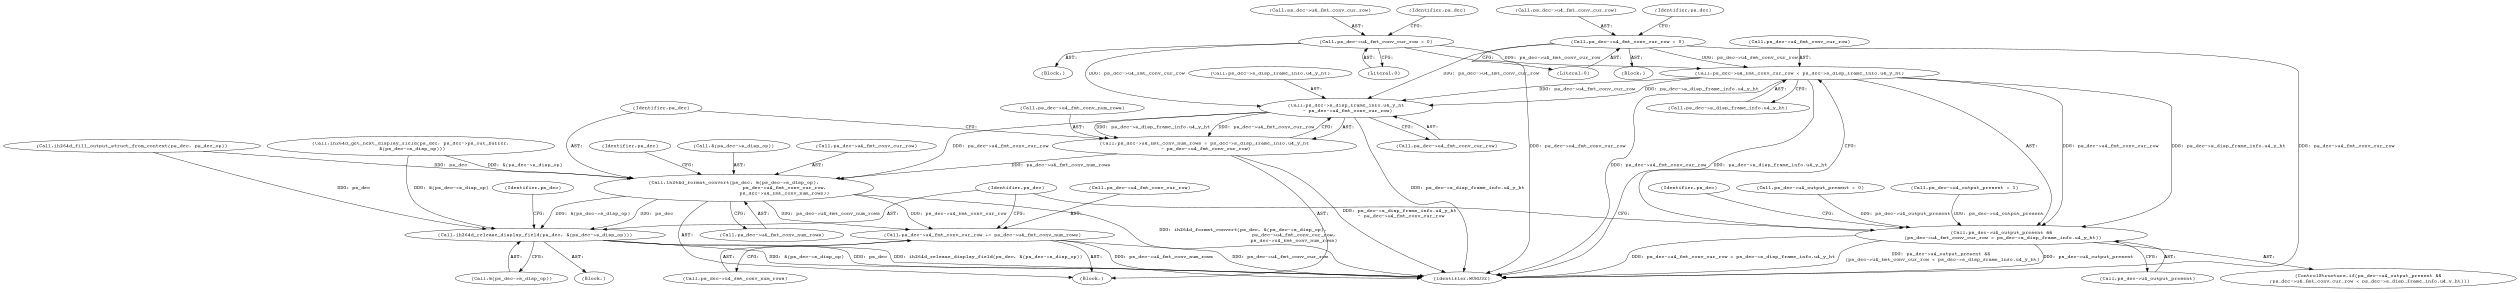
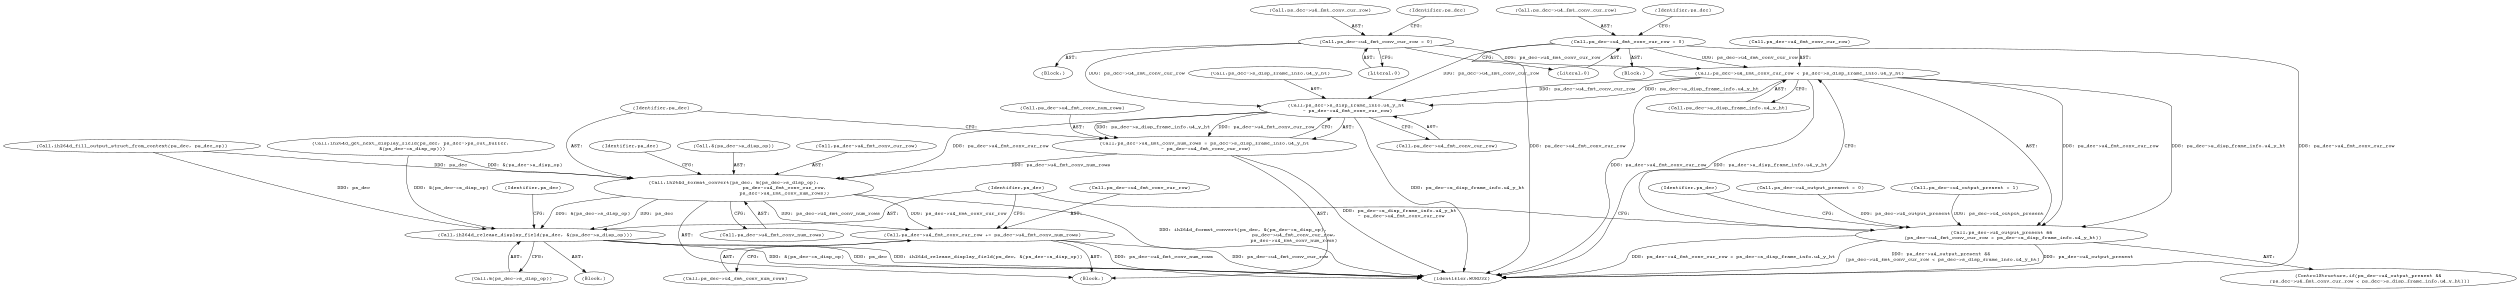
node "(Call,ps_dec->u4_output_present)": removed
